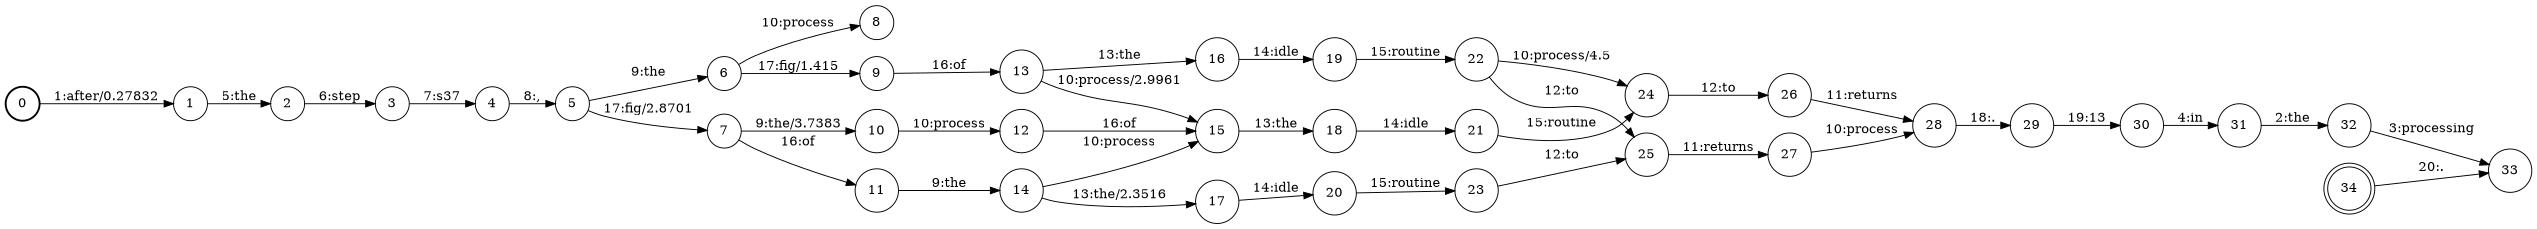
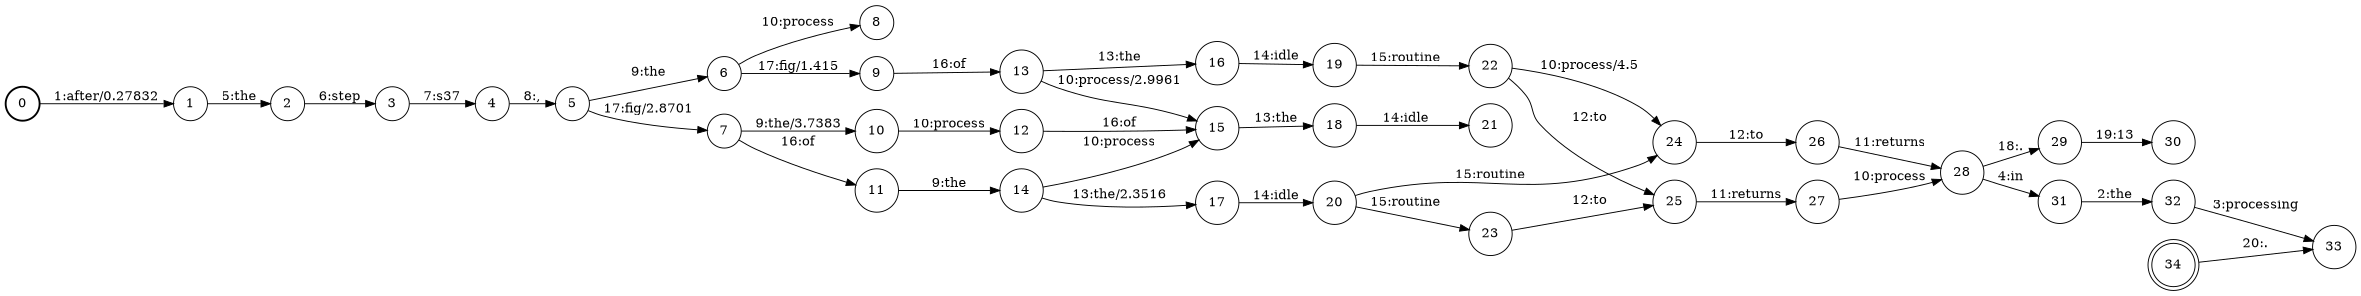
edge "30" -> "31": now "28" -> "31"
edge "21" -> "24": now "20" -> "24"
